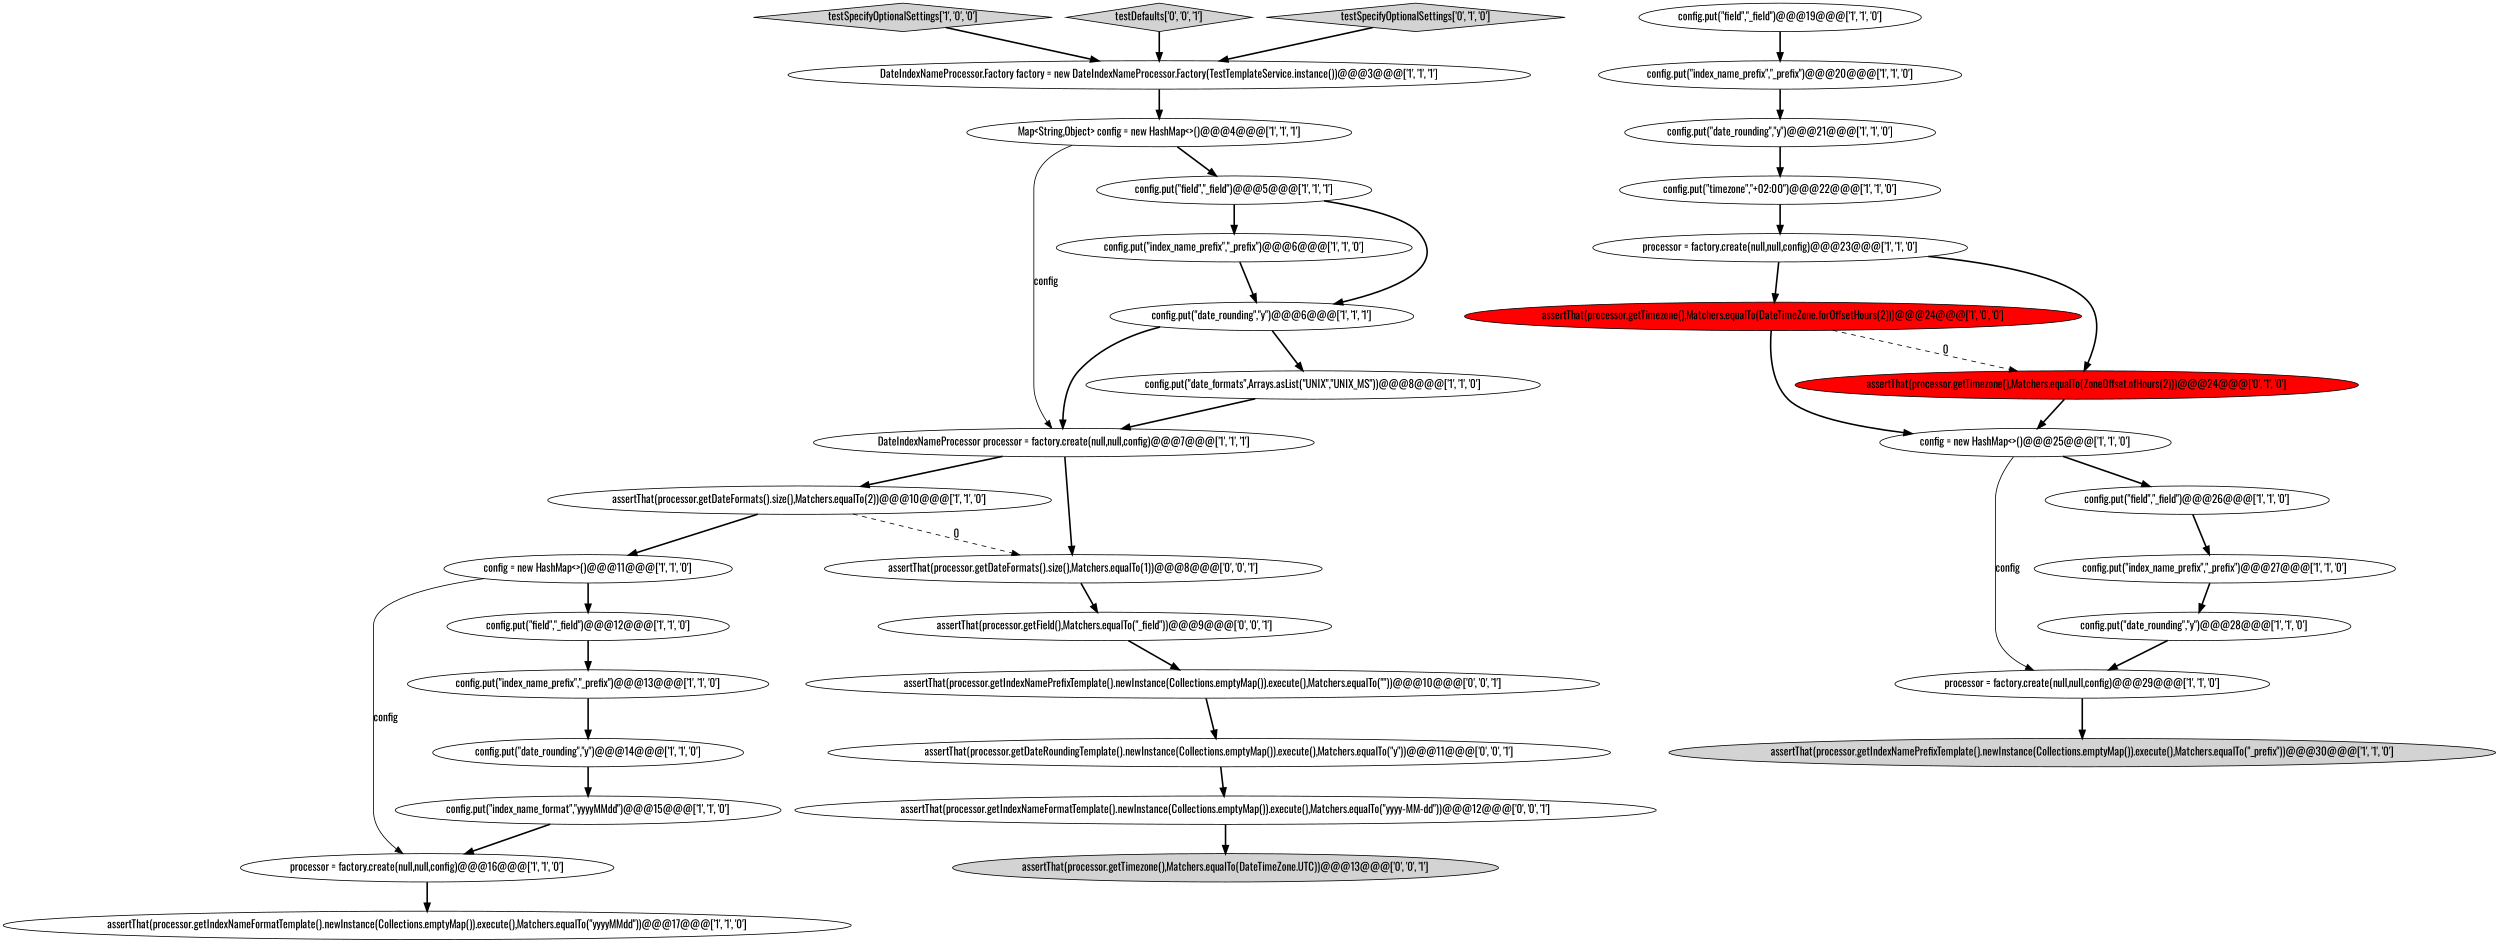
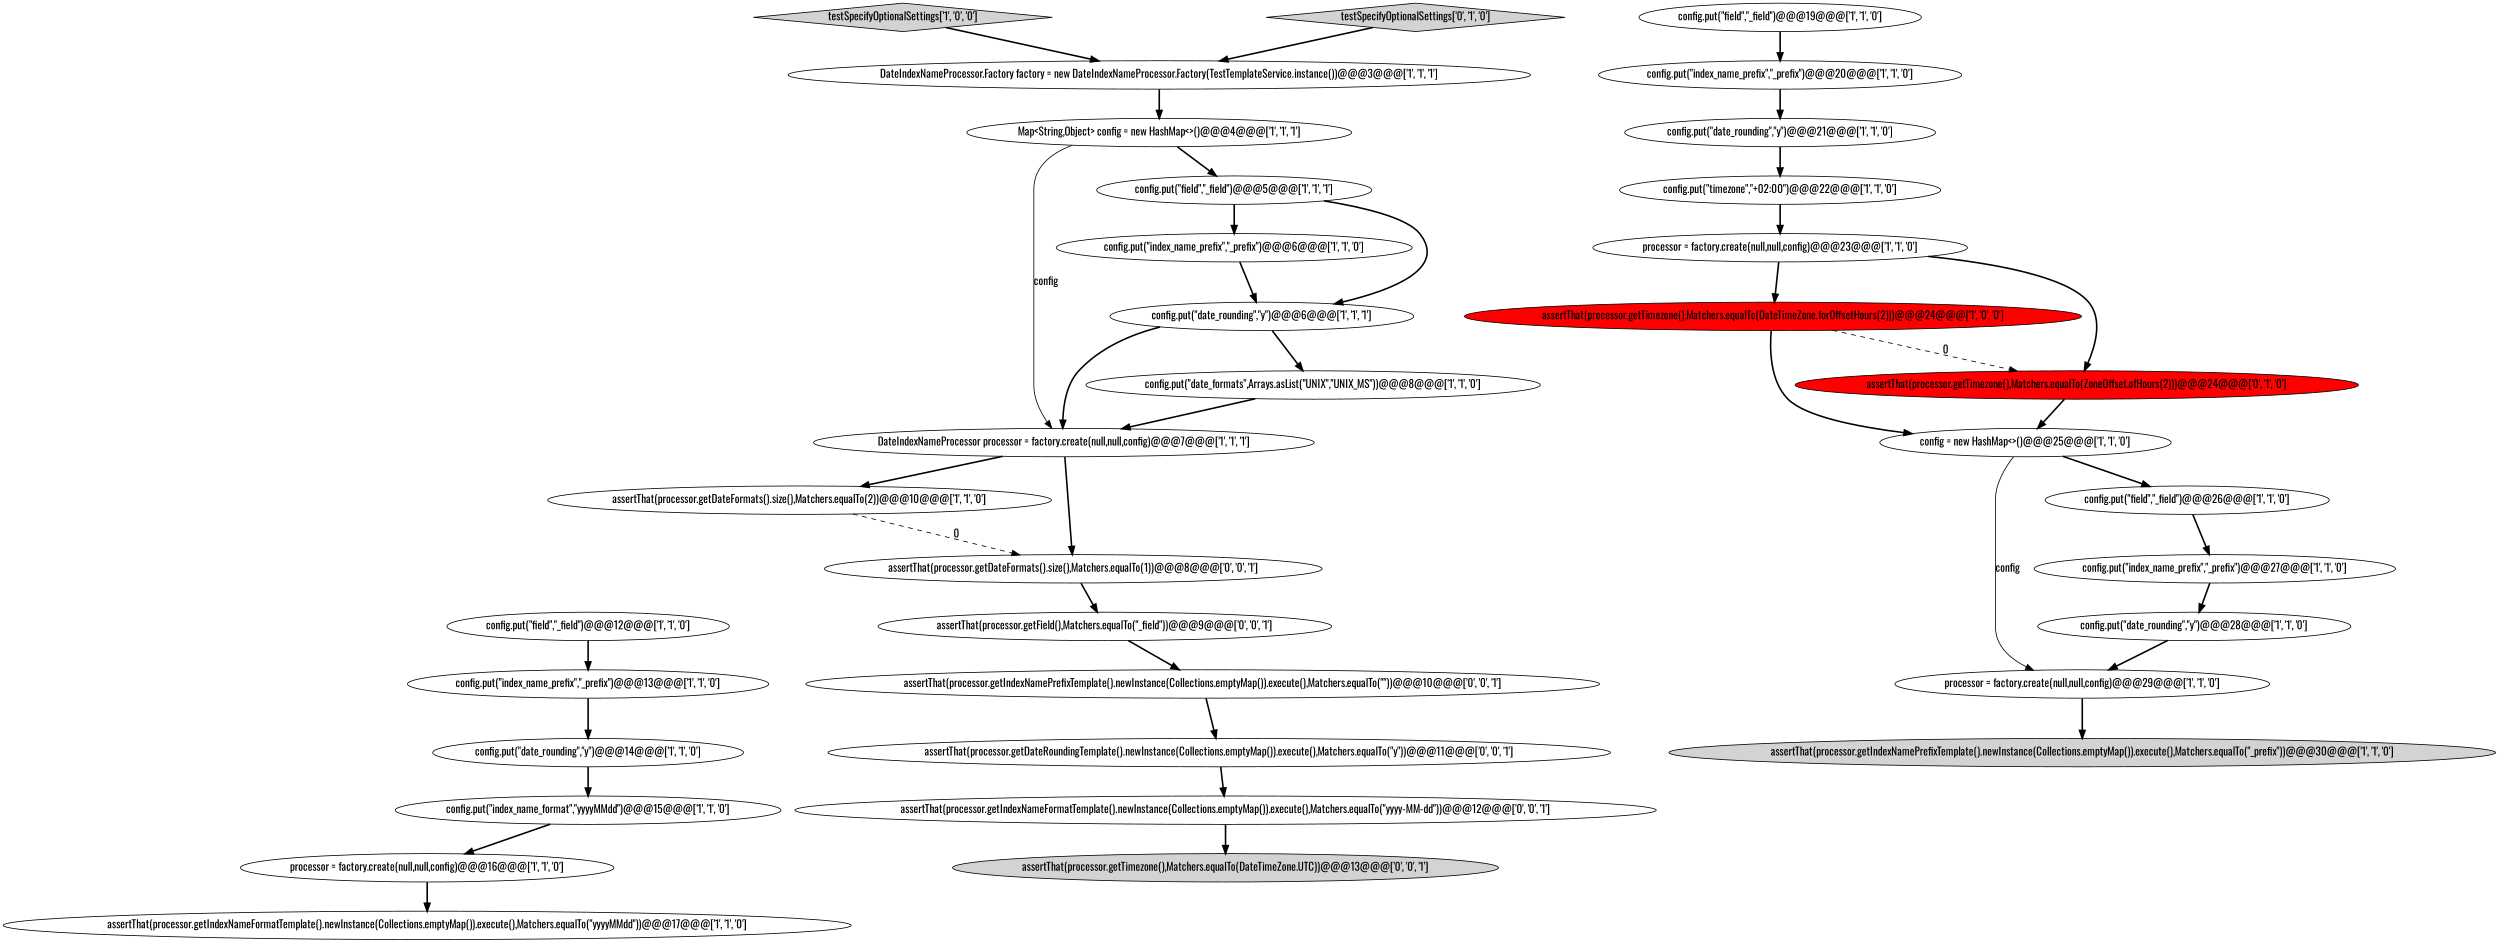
node "testDefaults['0', '0', '1']": removed
node "config = new HashMap<>()@@@11@@@['1', '1', '0']": removed
